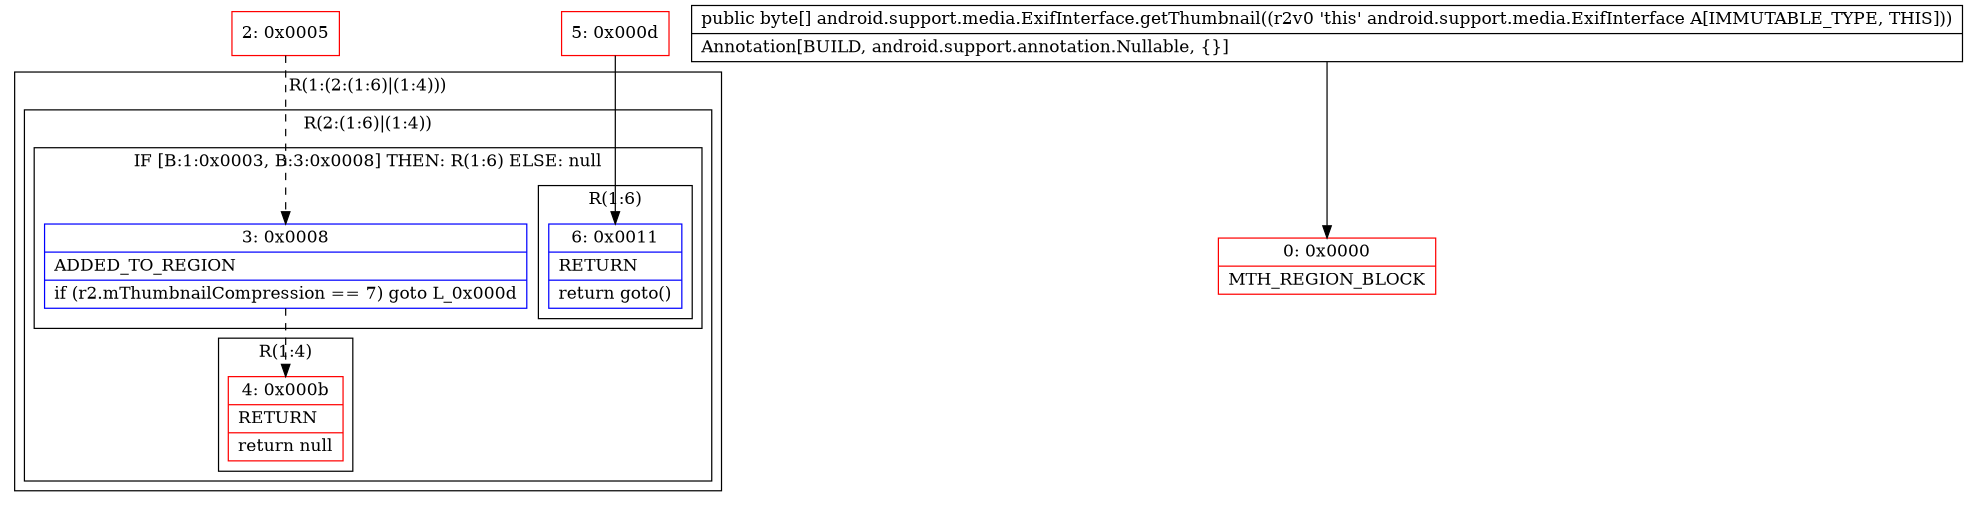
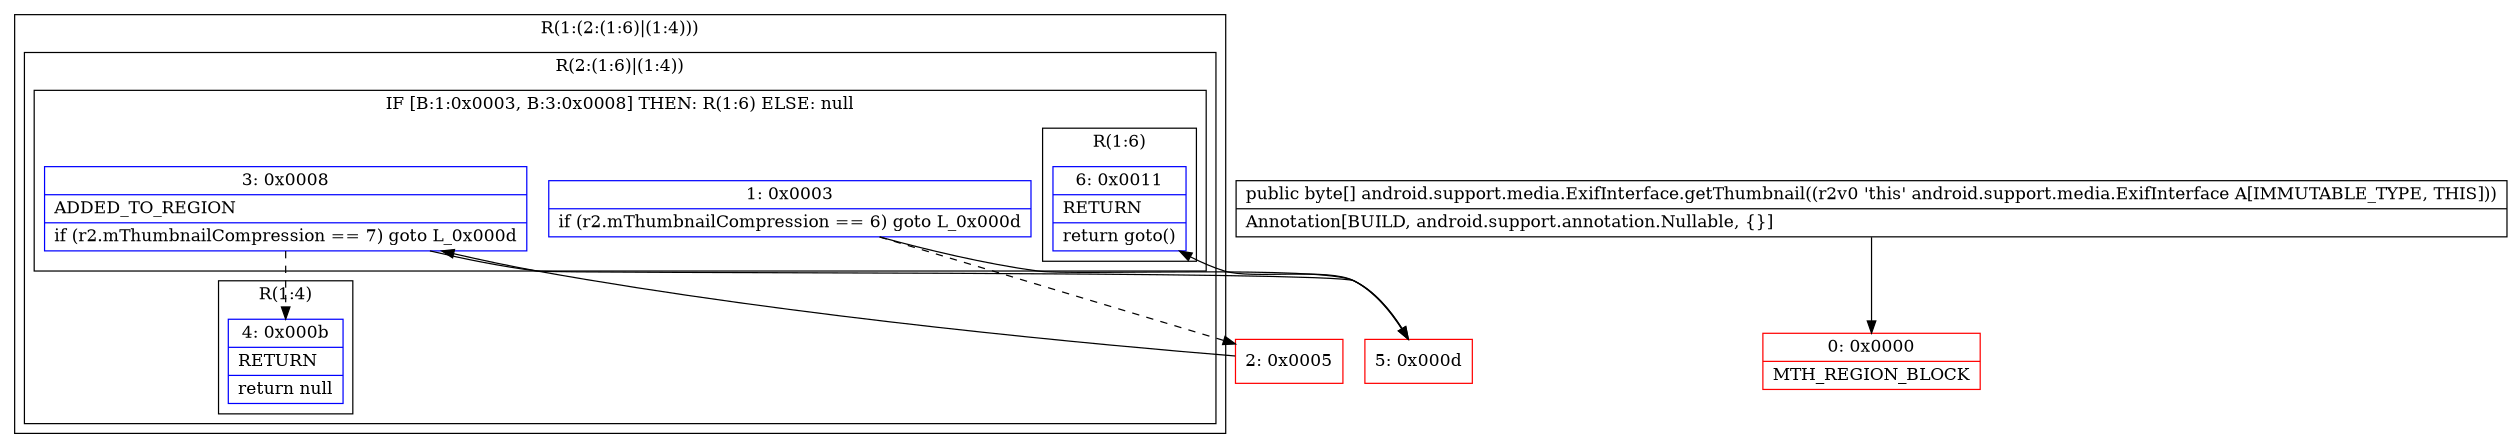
edge "2: 0x0005" -> "3: 0x0008": style dashed -> solid
node "1: 0x0003": added
edge "3: 0x0008" -> "5: 0x000d": added
node "4: 0x000b": color red -> blue
